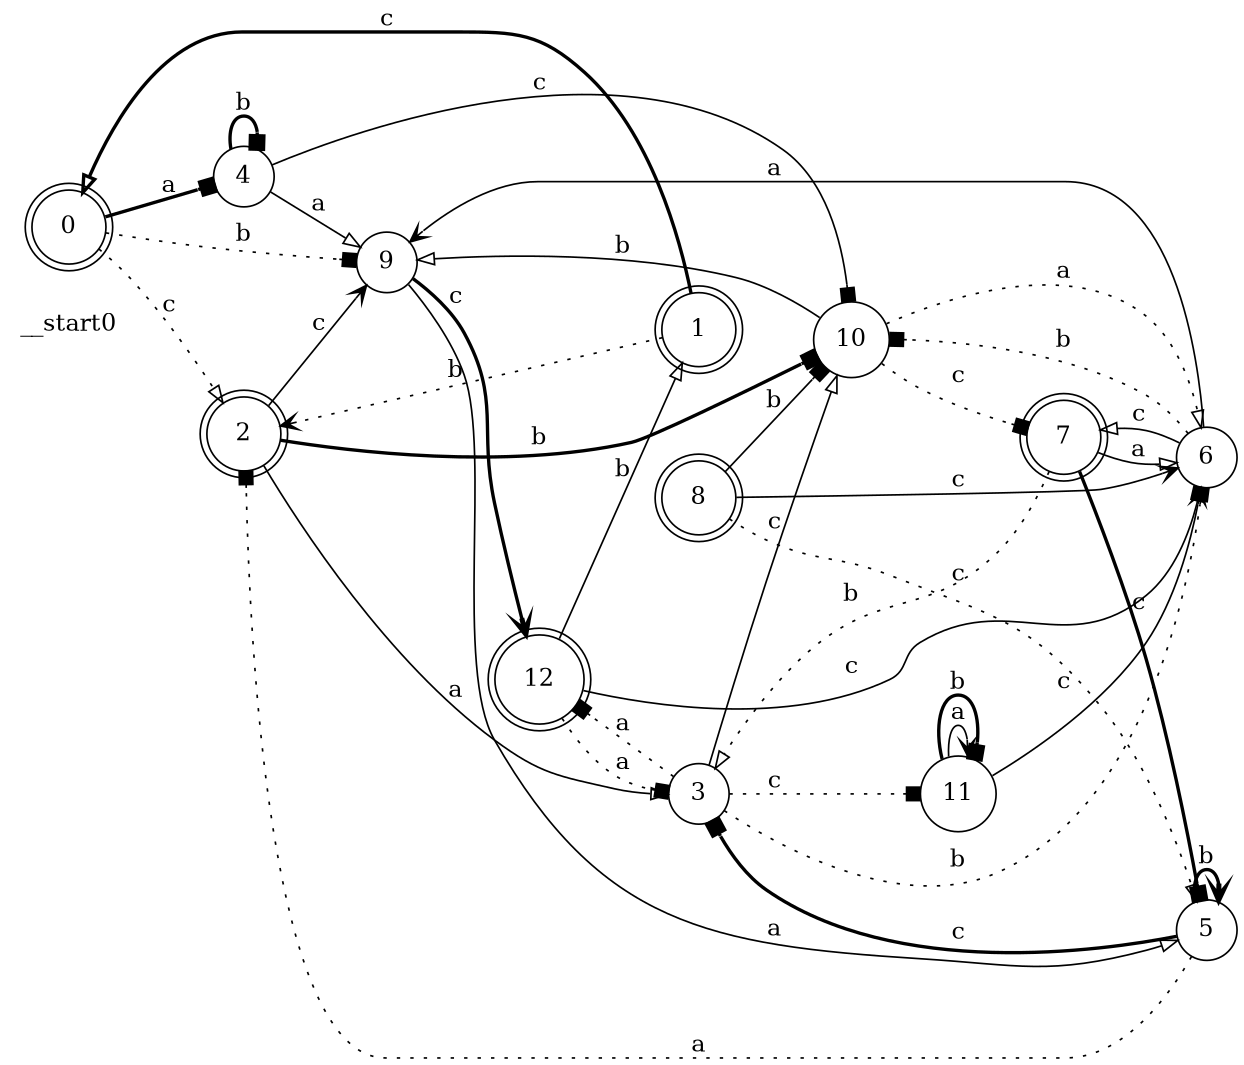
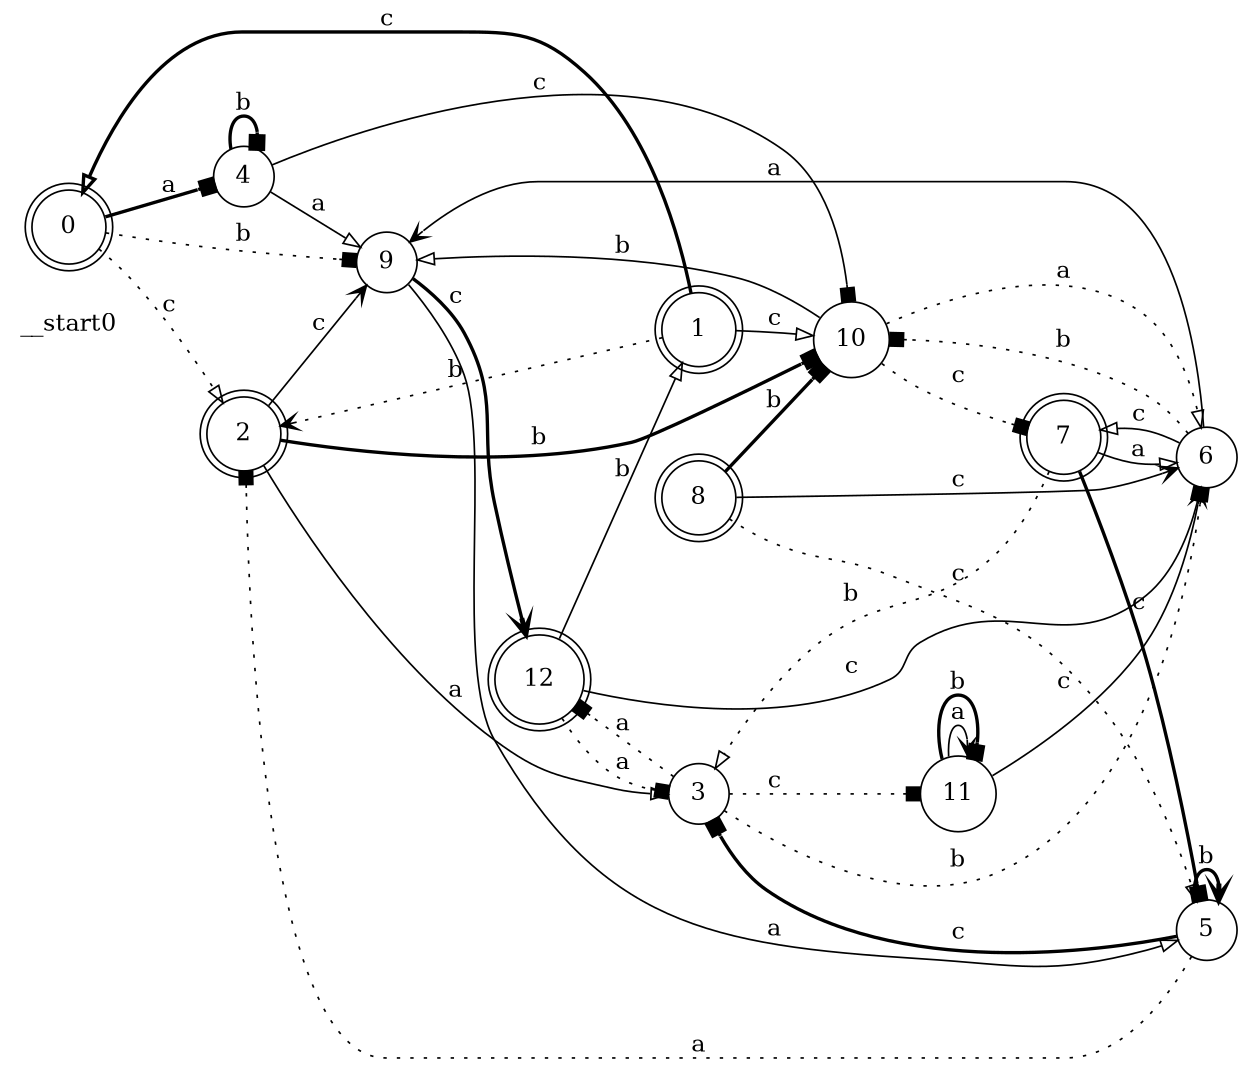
edge "8" -> "10": style solid -> bold
edge "3" -> "10": now "1" -> "10"
